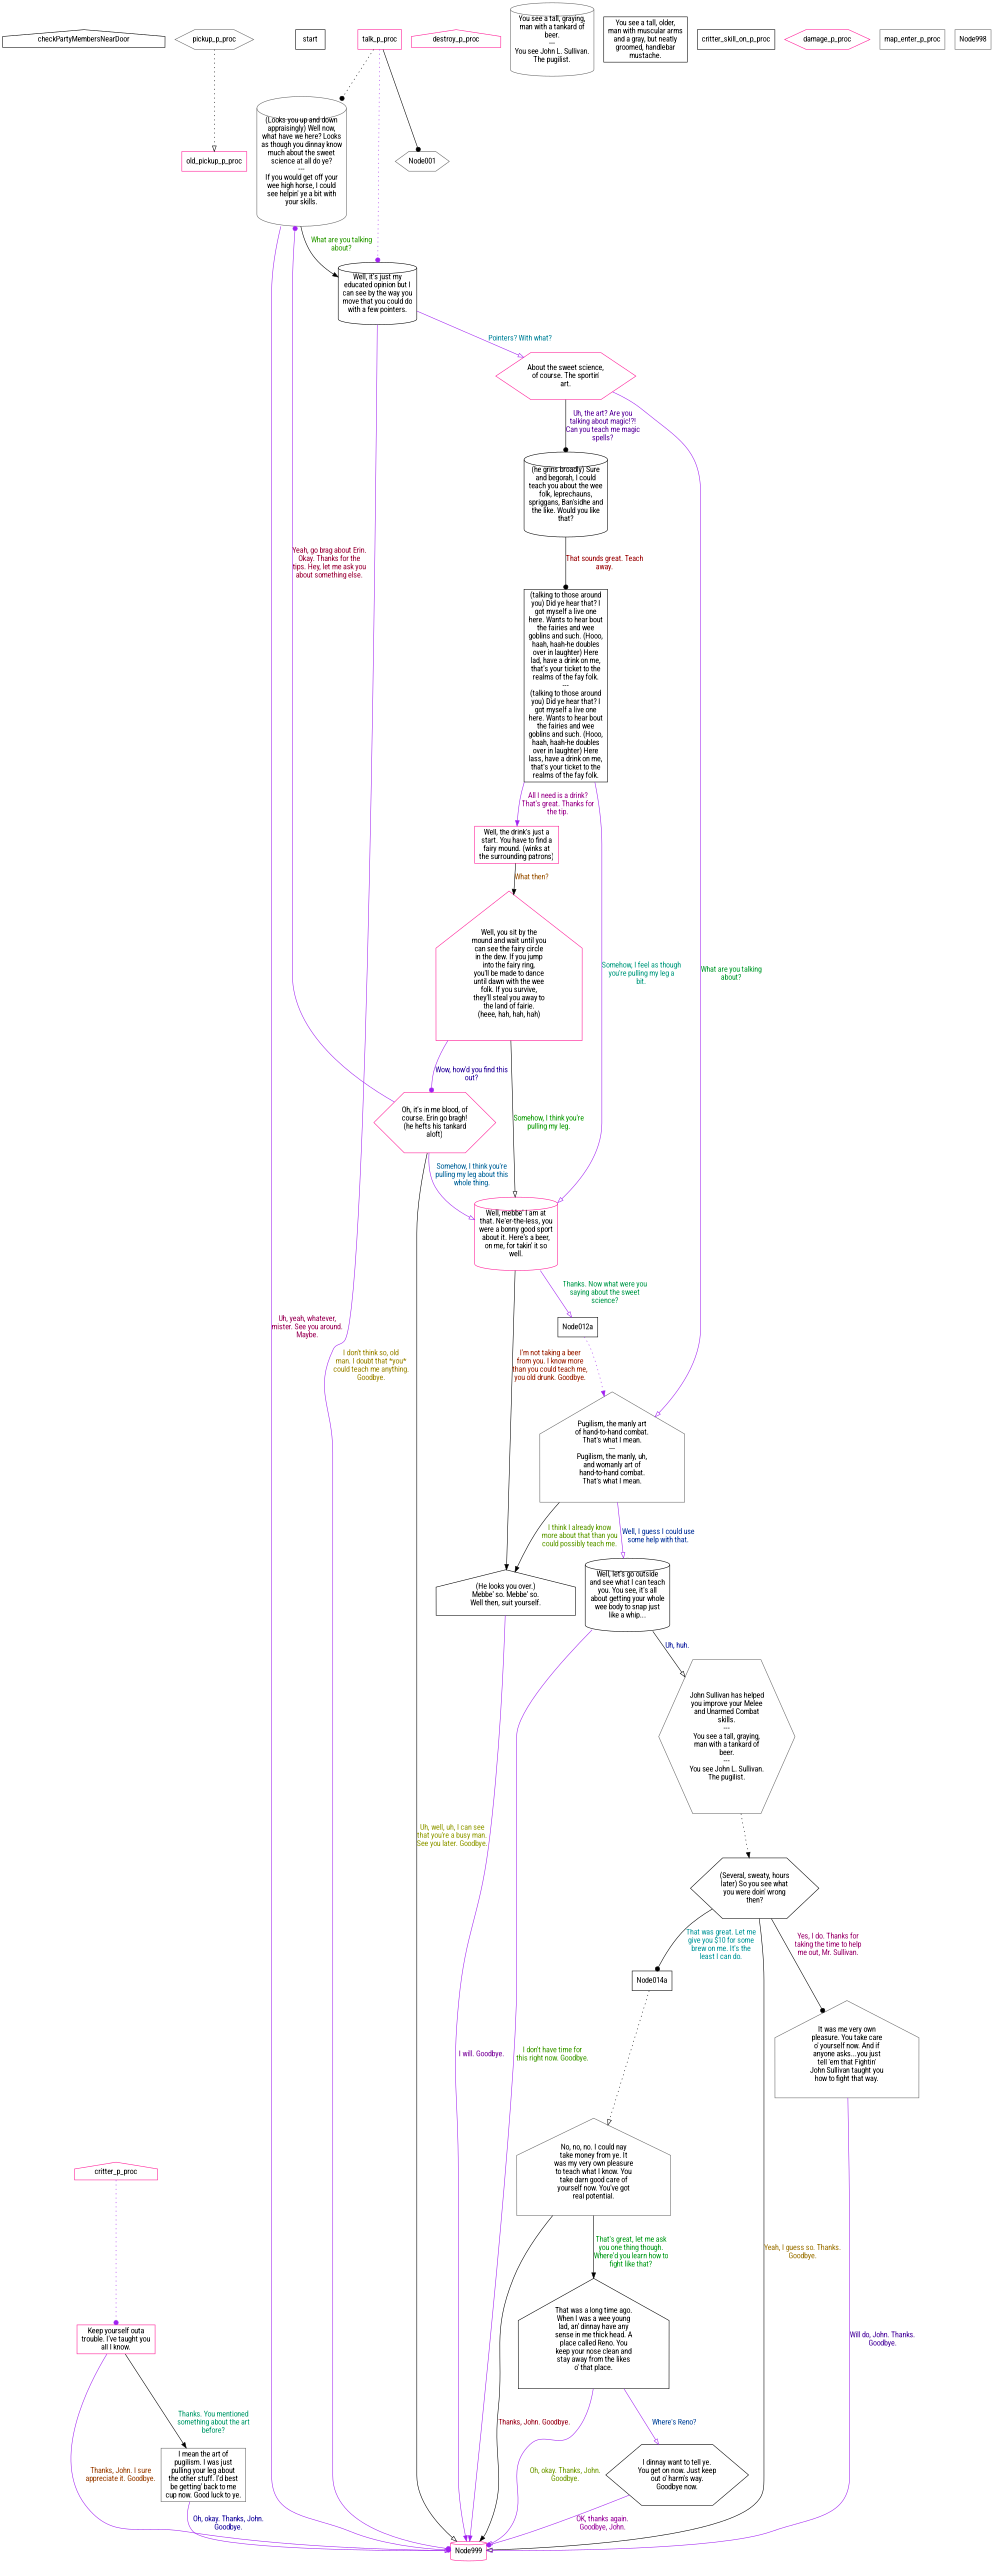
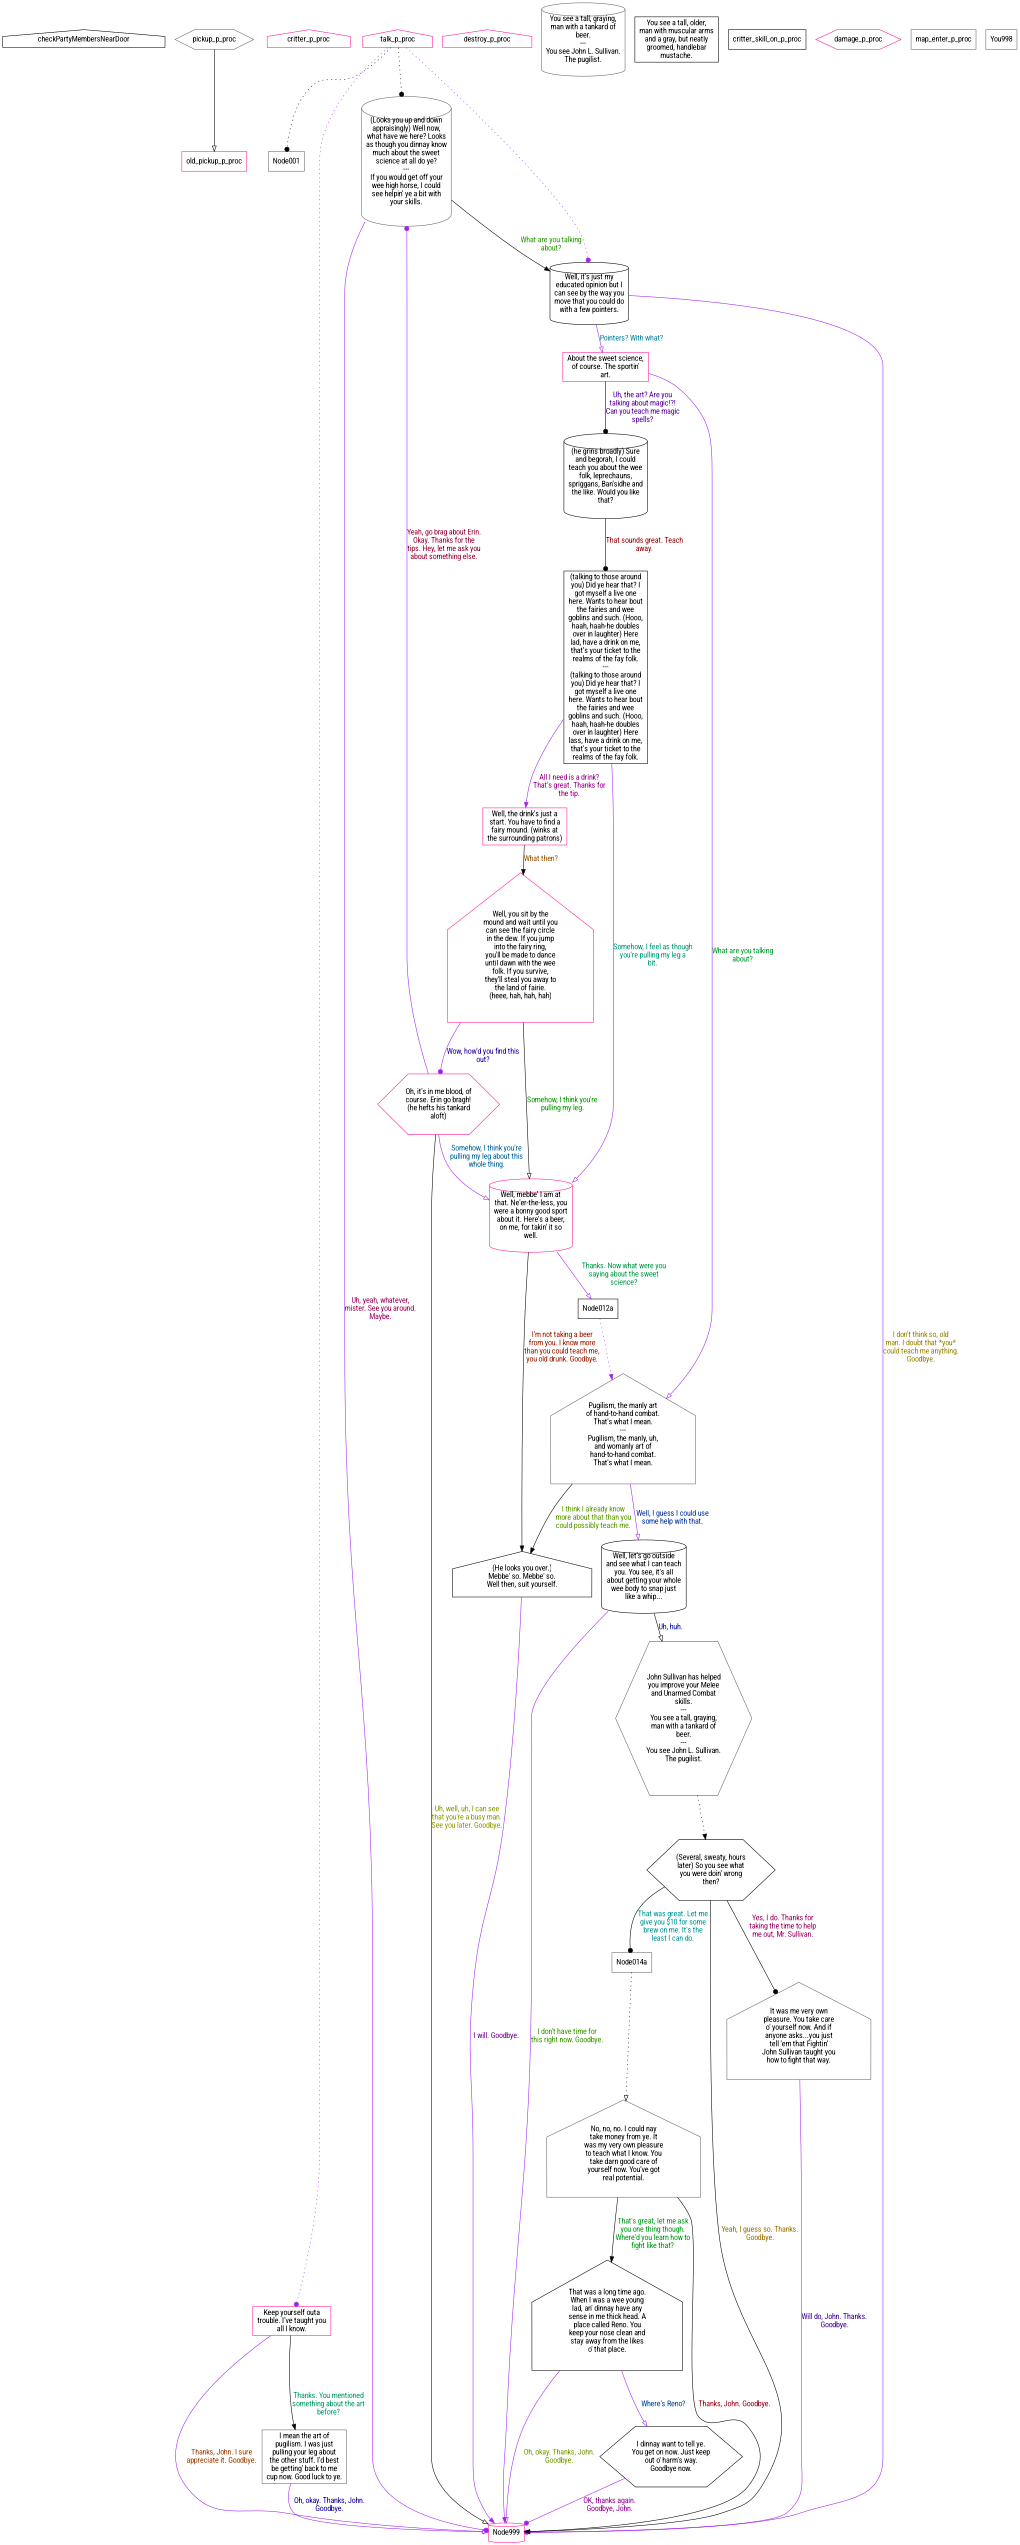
node "start": removed
node "talk_p_proc": shape box -> house
node "Node998": label "Node998" -> "You998"
edge "pickup_p_proc" -> "old_pickup_p_proc": style dotted -> solid
edge "talk_p_proc" -> "Node001": style solid -> dotted
node "Node001": shape hexagon -> box
node "About the sweet science, of course. The sportin' art.": shape hexagon -> box
node "Node014a": color black -> gray40
edge "critter_p_proc" -> "Keep yourself outa trouble. I've taught you all I know.": now "talk_p_proc" -> "Keep yourself outa trouble. I've taught you all I know."
